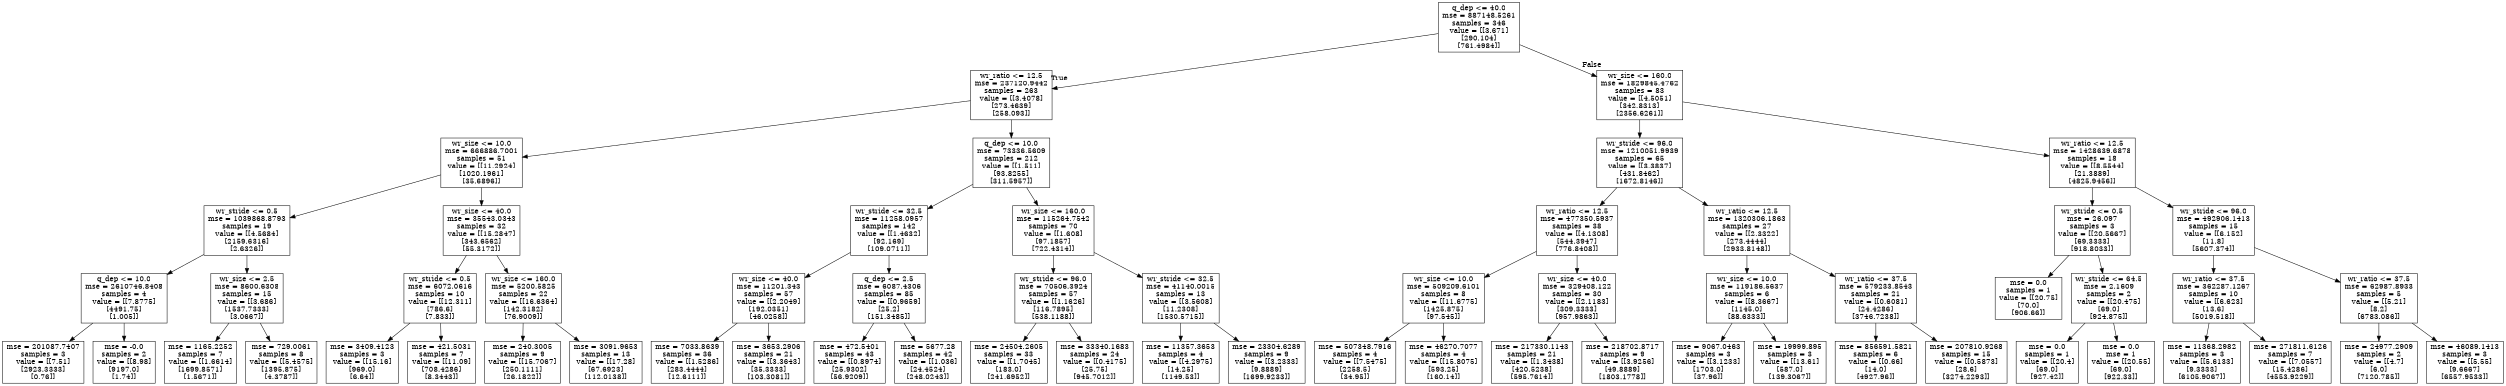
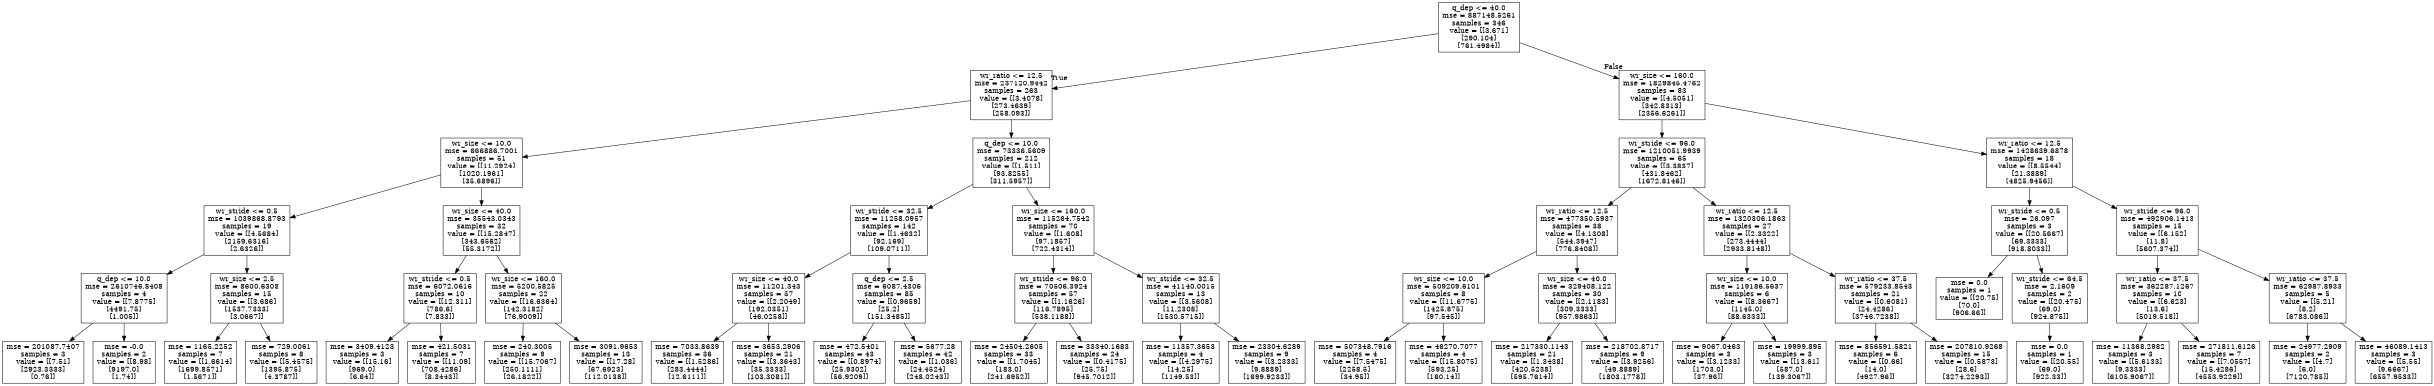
node "mse = 0.0 samples = 1 value = [[20.4] [69.0] [927.42]]": removed
node "mse = 0.0 mse = 1 value = [[20.55] [69.0] [922.33]]": label "mse = 0.0 mse = 1 value = [[20.55] [69.0] [922.33]]" -> "mse = 0.0 samples = 1 value = [[20.55] [69.0] [922.33]]"
